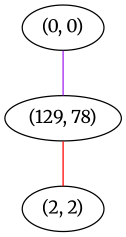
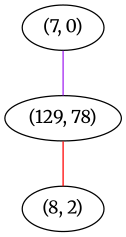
node "(0, 0)": label "(0, 0)" -> "(7, 0)"
node "(2, 2)": label "(2, 2)" -> "(8, 2)"
